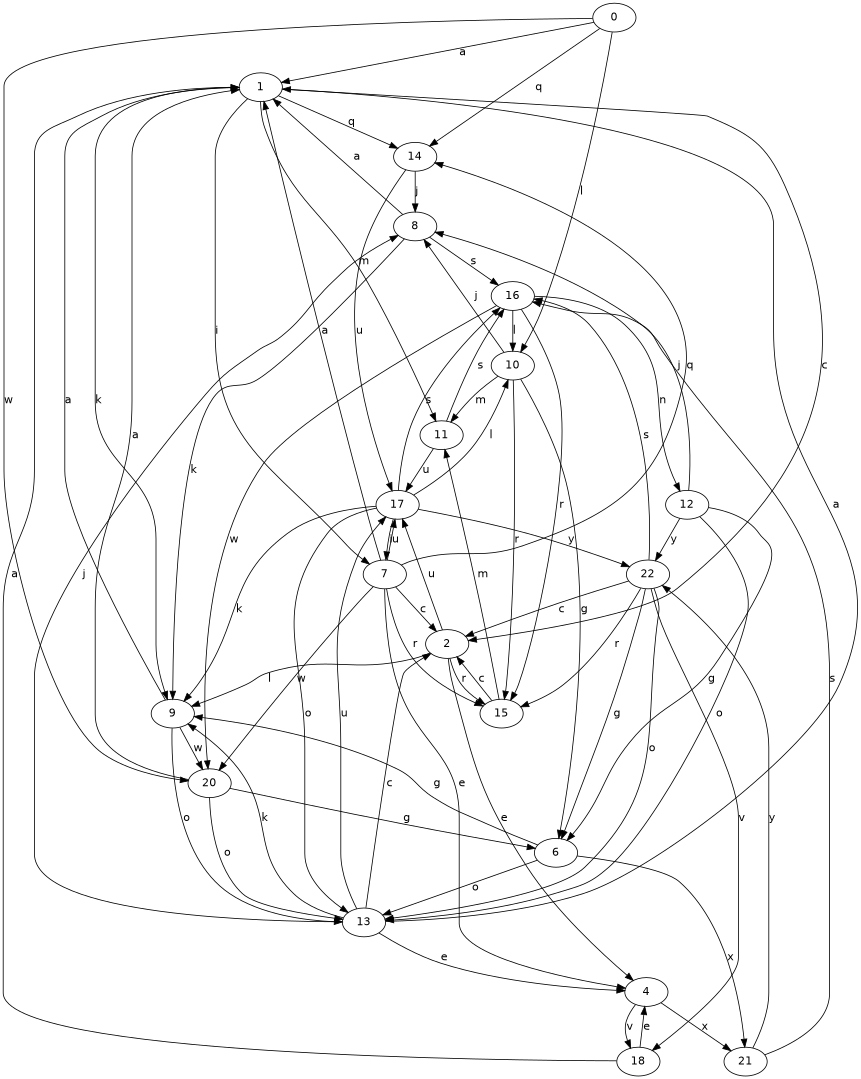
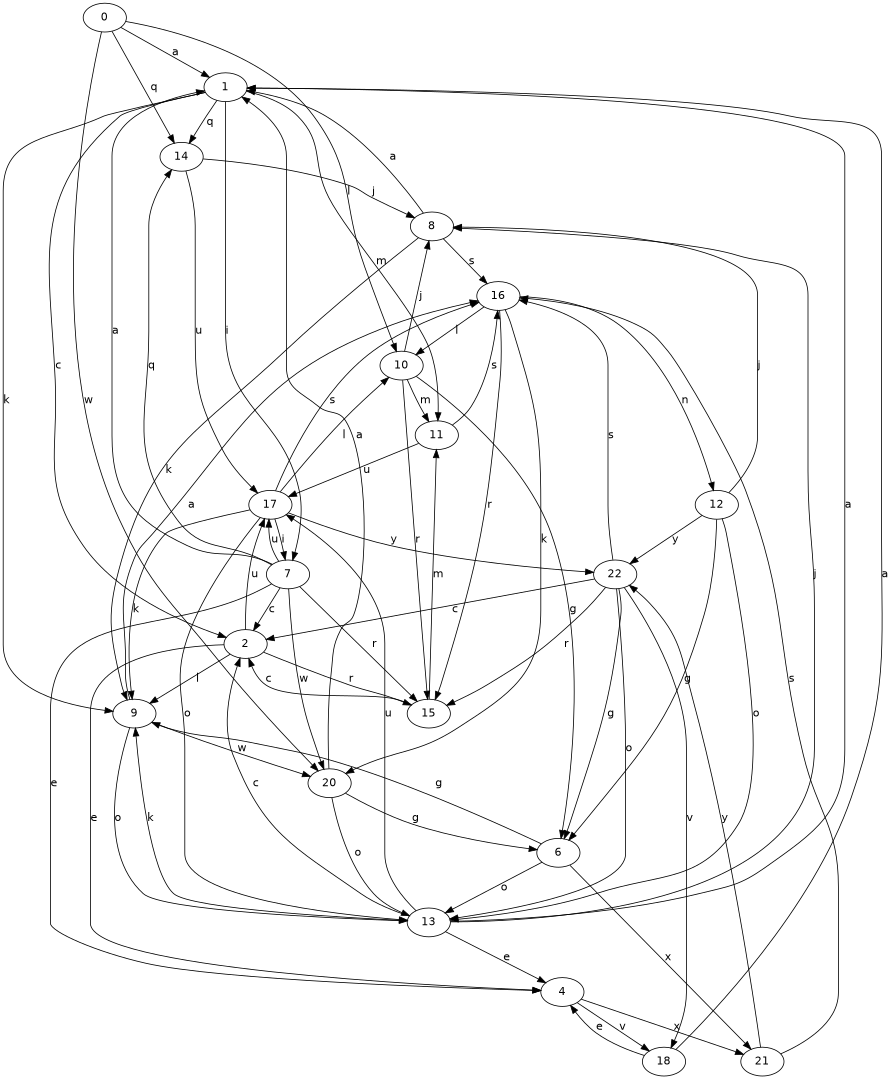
edge "9" -> "1": now "9" -> "16"
edge "16" -> "20": label "w" -> "k"
